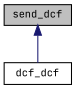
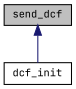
node "dcf_dcf": label "dcf_dcf" -> "dcf_init"
